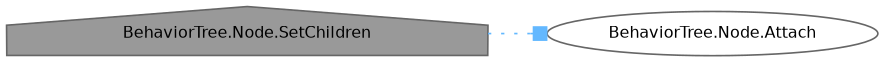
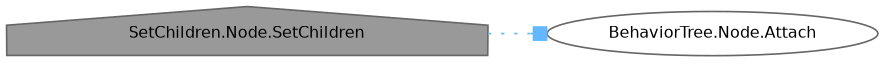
node "BehaviorTree.Node.SetChildren": label "BehaviorTree.Node.SetChildren" -> "SetChildren.Node.SetChildren"
